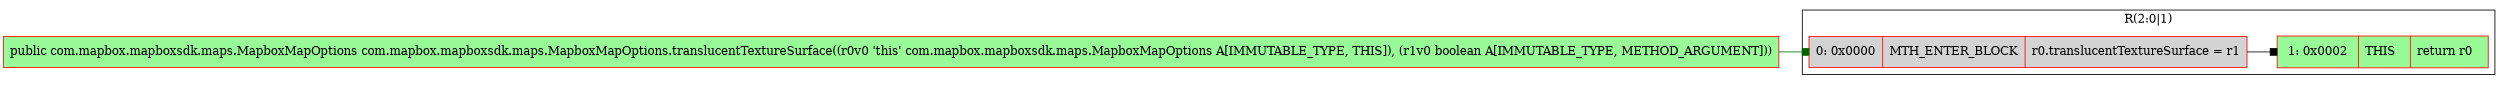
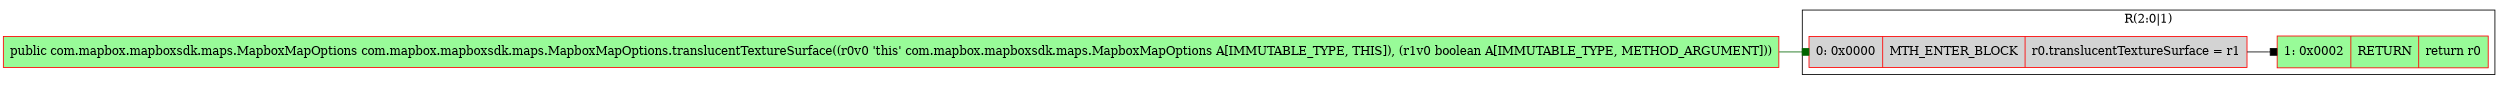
node "1: 0x0002": text "THIS" -> "RETURN"
